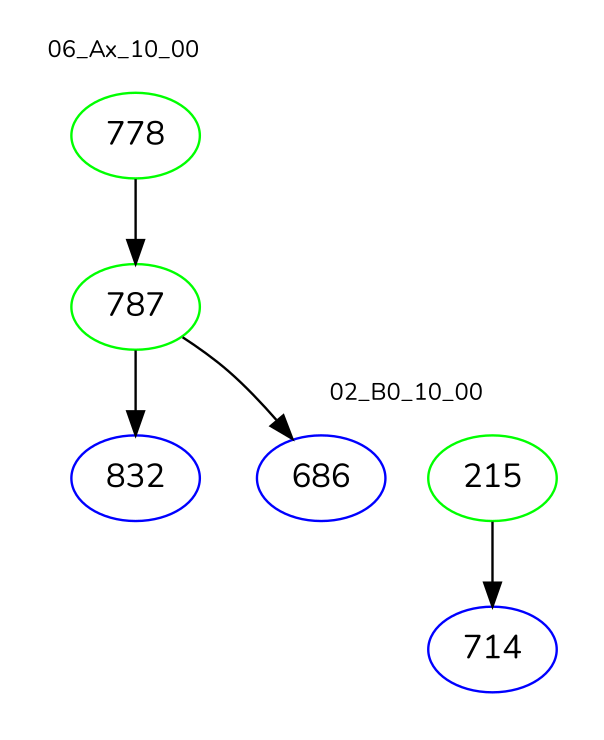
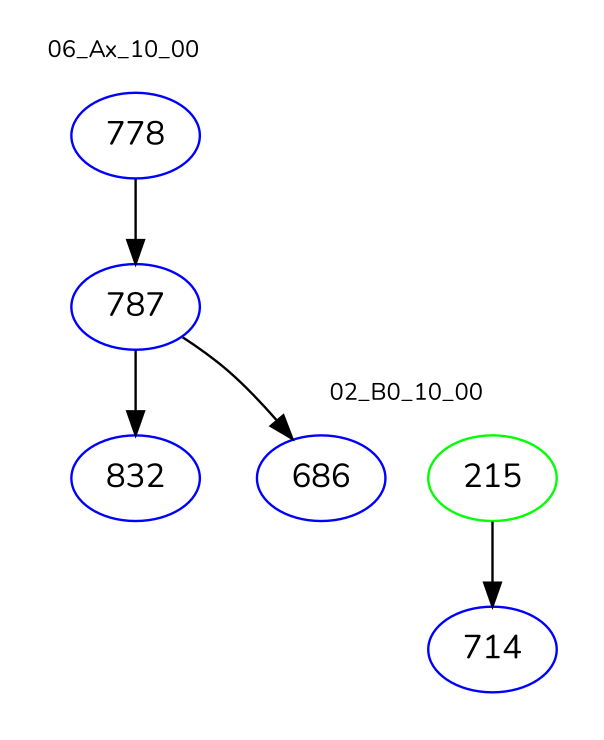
node "778": color green -> blue
node "787": color green -> blue
